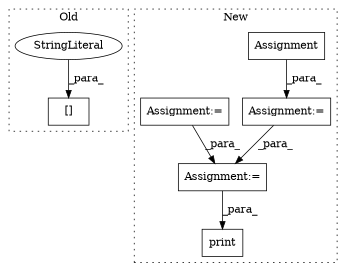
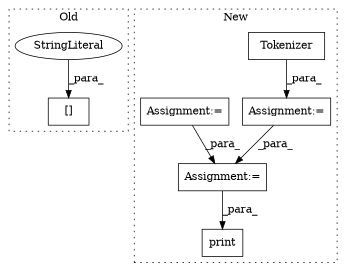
node "Assignment": label "Assignment" -> "Tokenizer"
